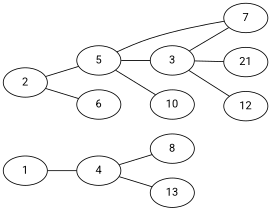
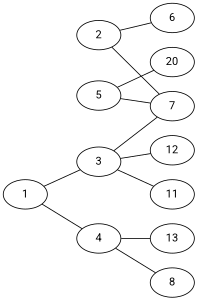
edge "5" -- "3": now "1" -- "3"
node "21": label "21" -> "11"
edge "5" -- "2": now "7" -- "2"
node "10": label "10" -> "20"
